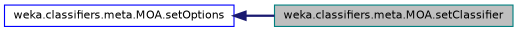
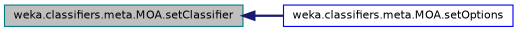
edge "weka.classifiers.meta.MOA.setClassifier" -> "weka.classifiers.meta.MOA.setOptions": reversed
